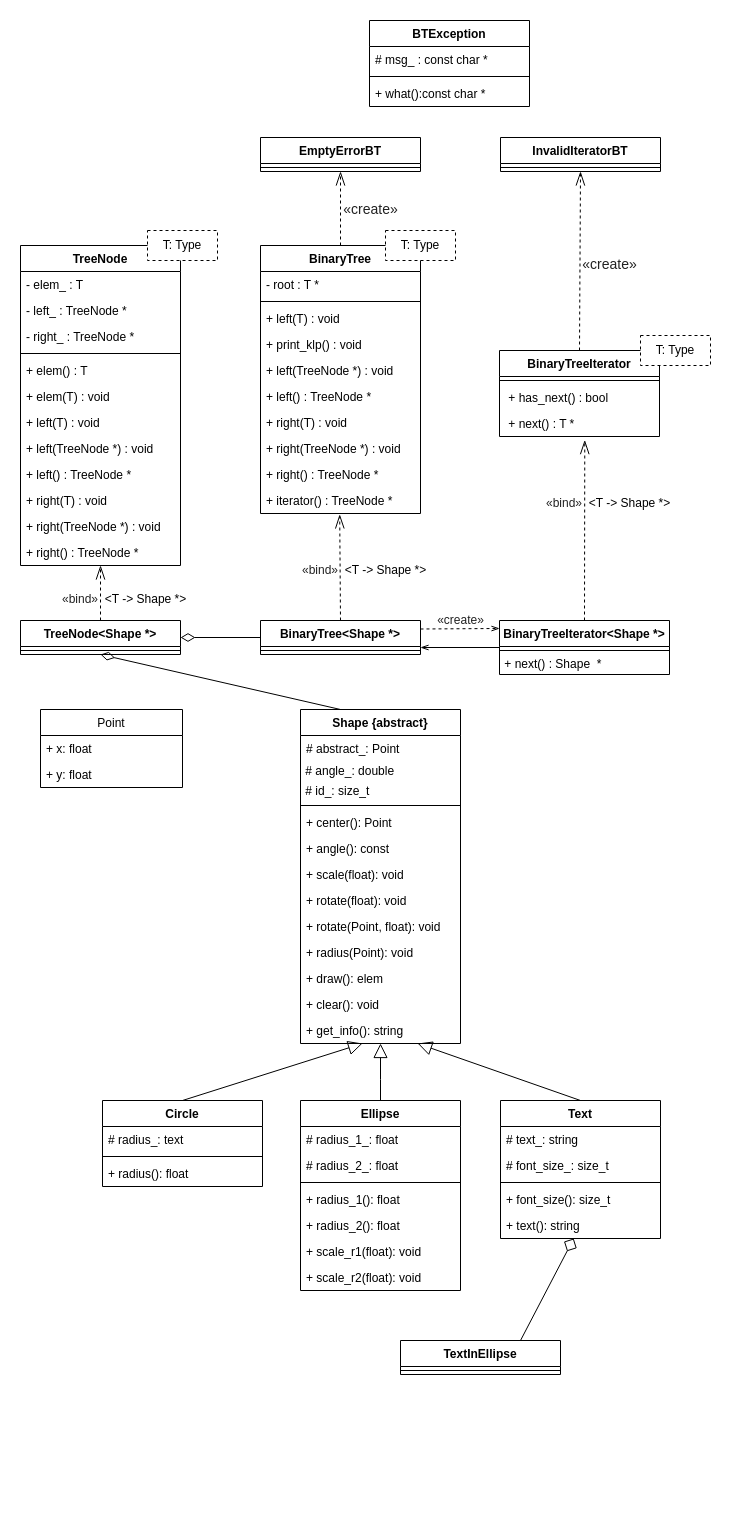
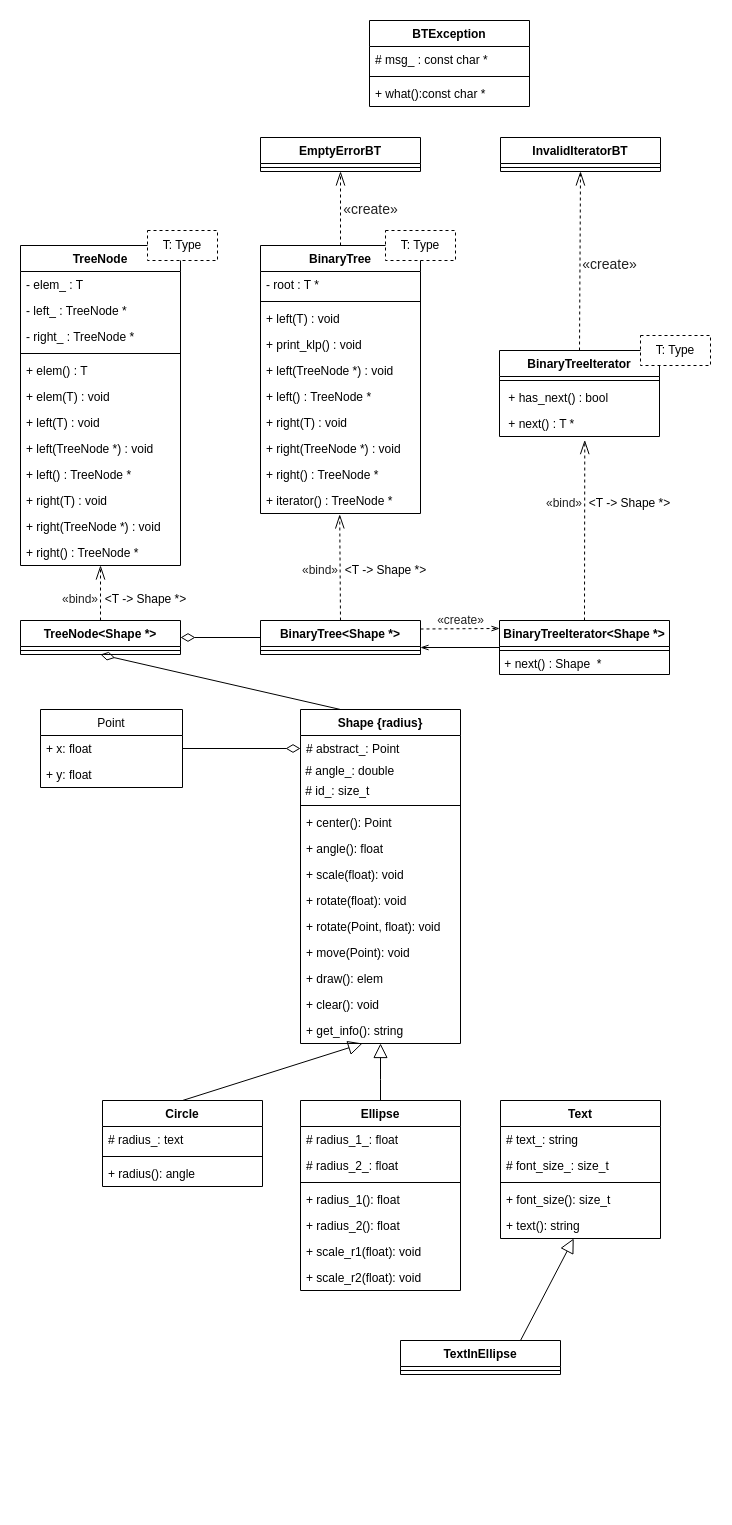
node "Shape {abstract}": label "Shape {abstract}" -> "Shape {radius}"
edge "Point" -> "# abstract_: Point": added
node "+ angle(): const": label "+ angle(): const" -> "+ angle(): float"
node "+ radius(Point): void": label "+ radius(Point): void" -> "+ move(Point): void"
edge "Text" -> "+ get_info(): string": removed
node "+ radius(): float": label "+ radius(): float" -> "+ radius(): angle"
edge "TextInEllipse" -> "+ text(): string": arrowhead diamond -> block
